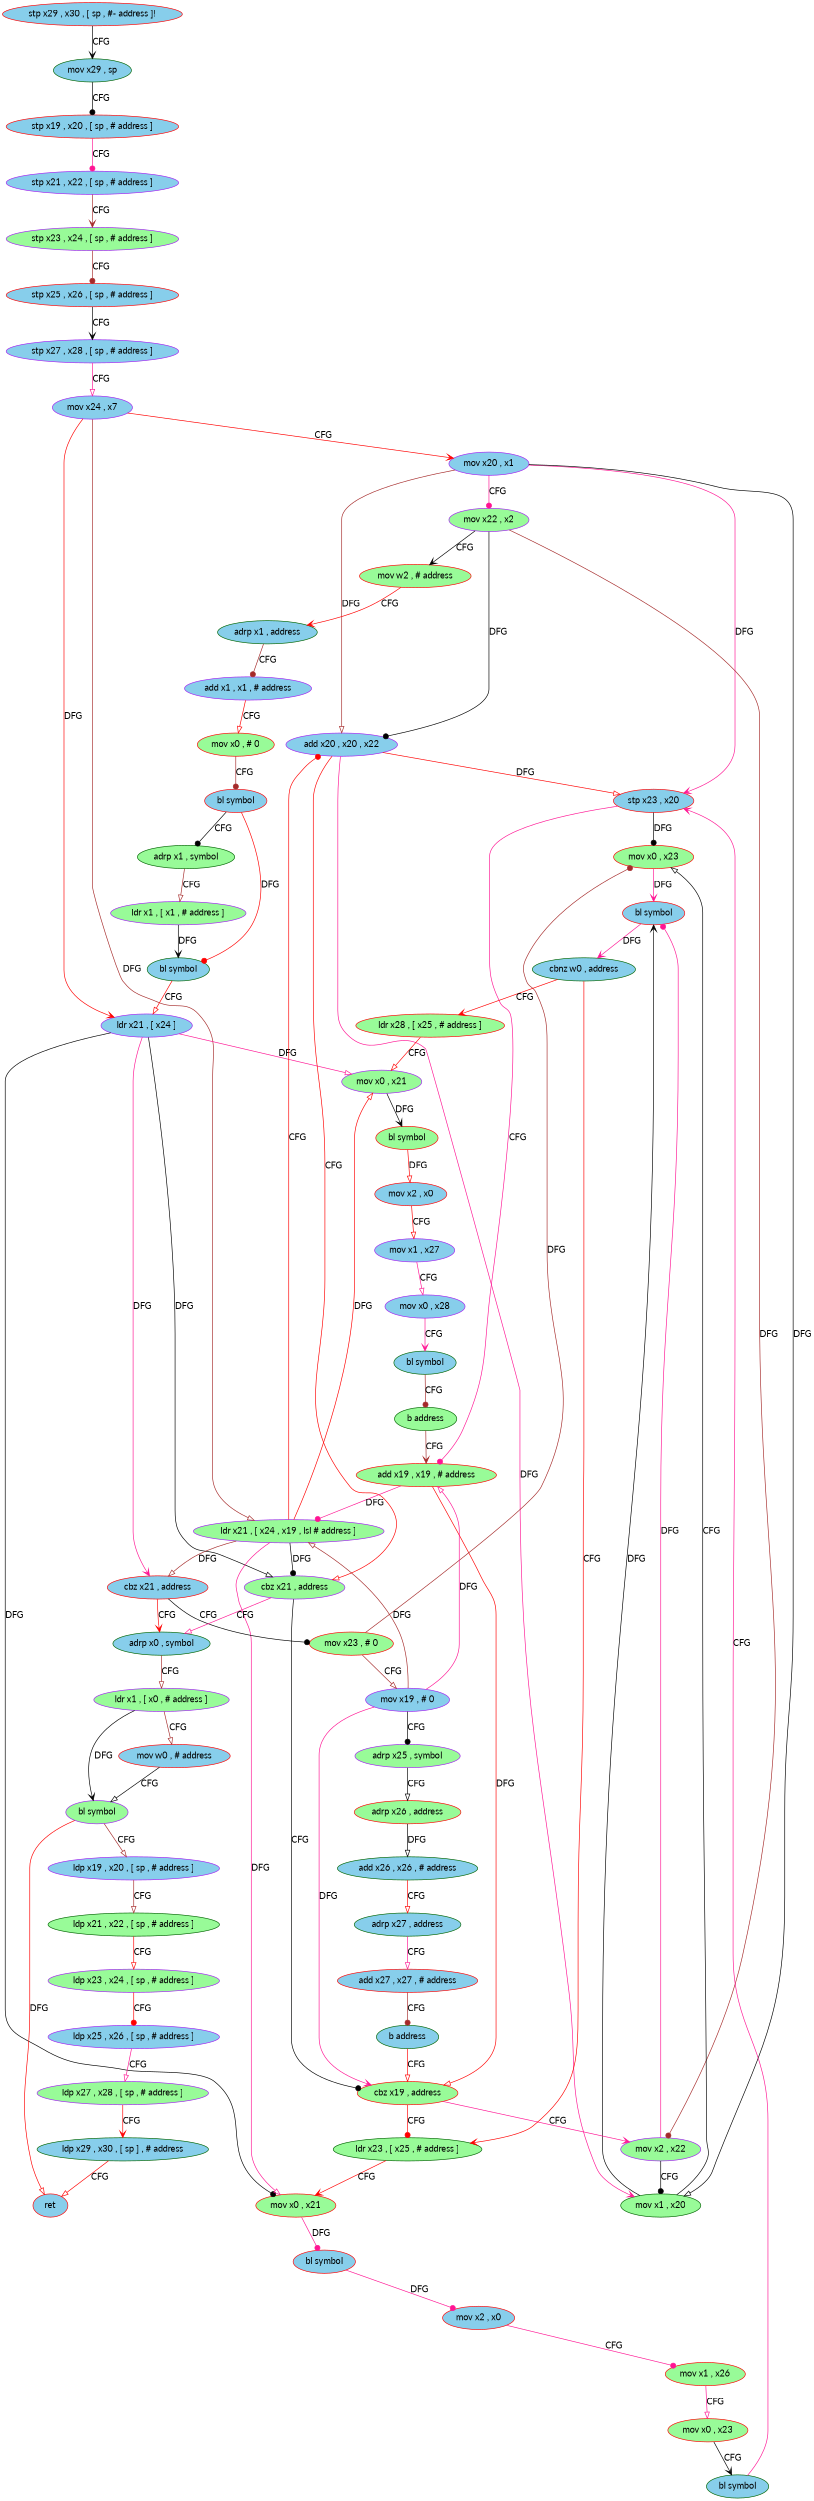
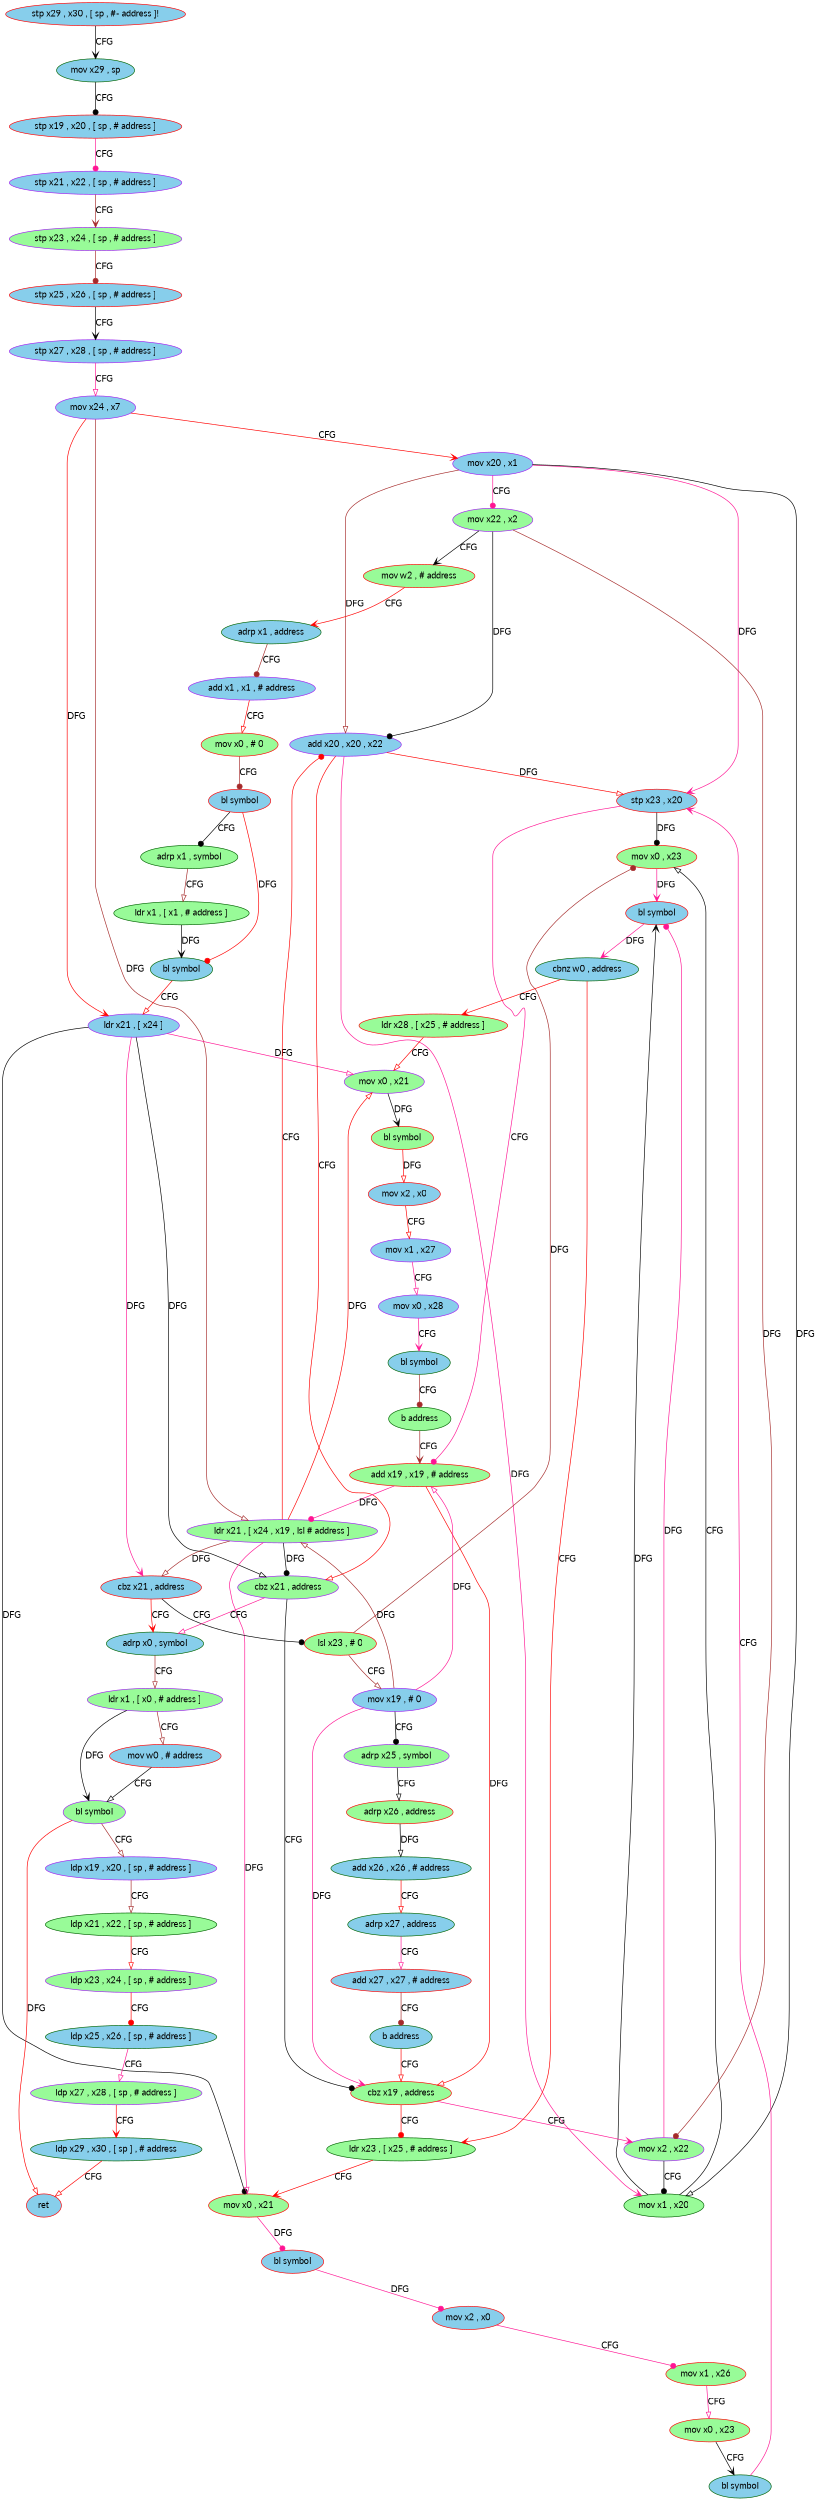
node "ldr x1 , [ x1 , # address ]": color purple -> darkgreen
node "mov x23 , # 0": label "mov x23 , # 0" -> "lsl x23 , # 0"
node "ldp x25 , x26 , [ sp , # address ]": color purple -> darkgreen
